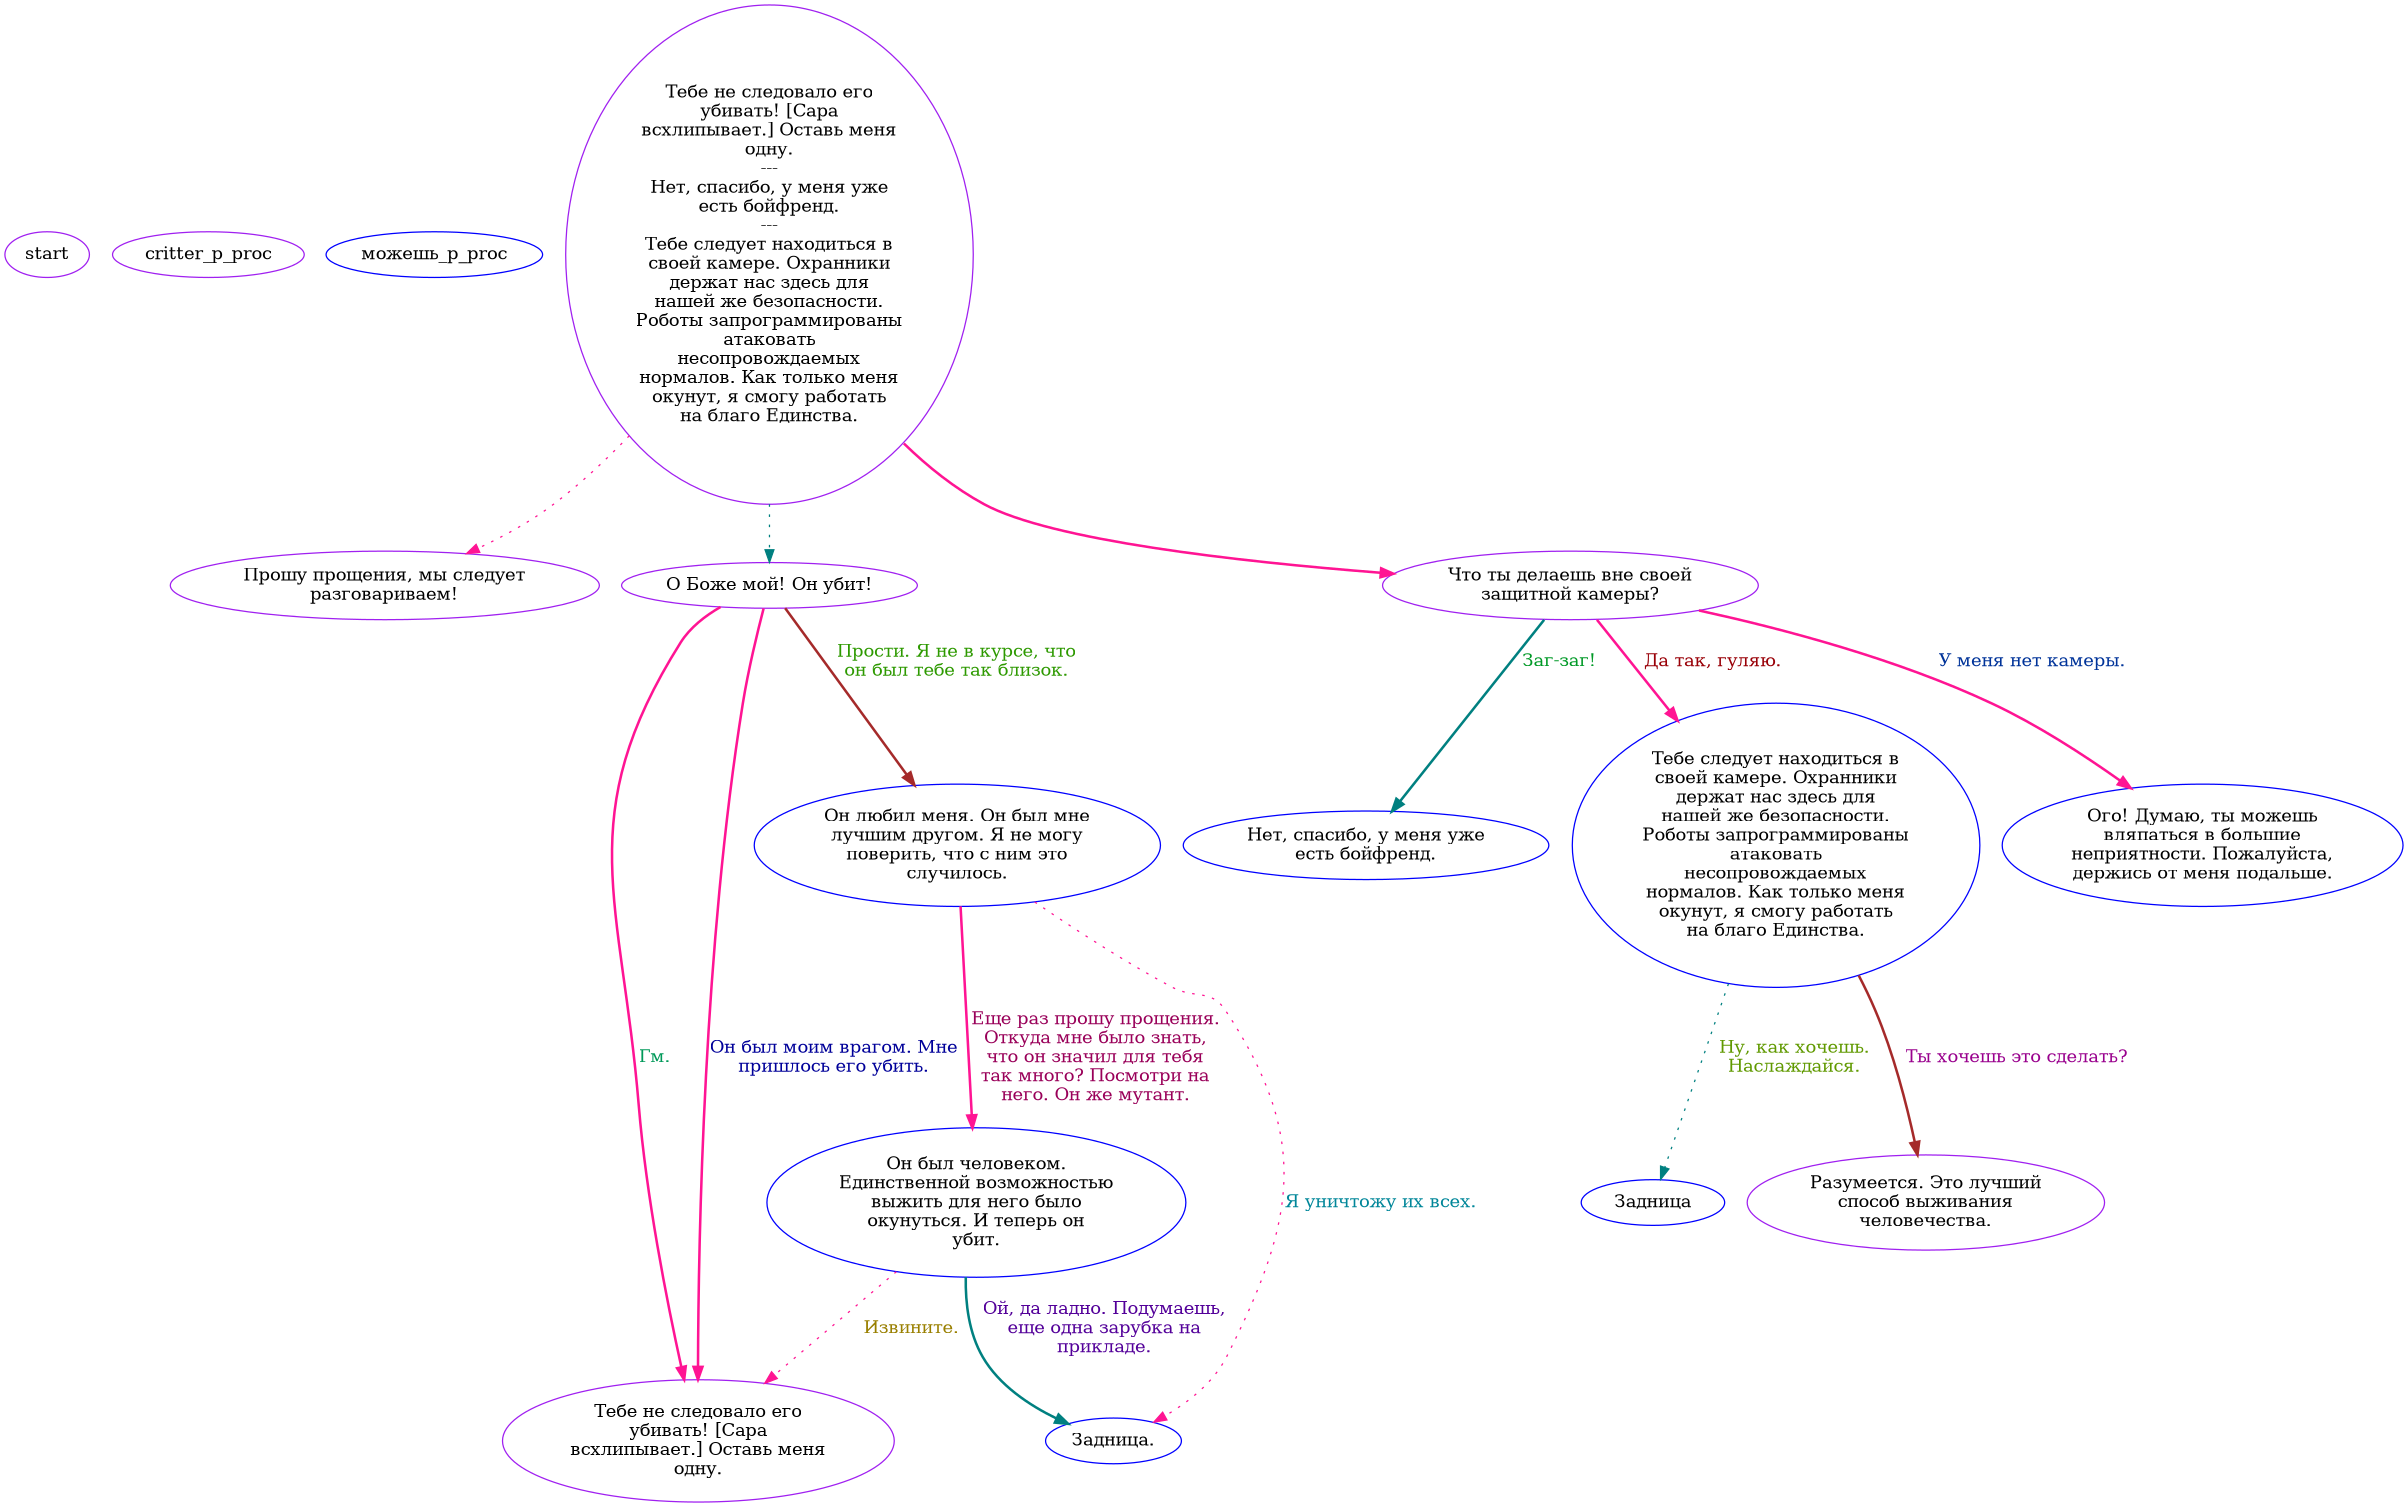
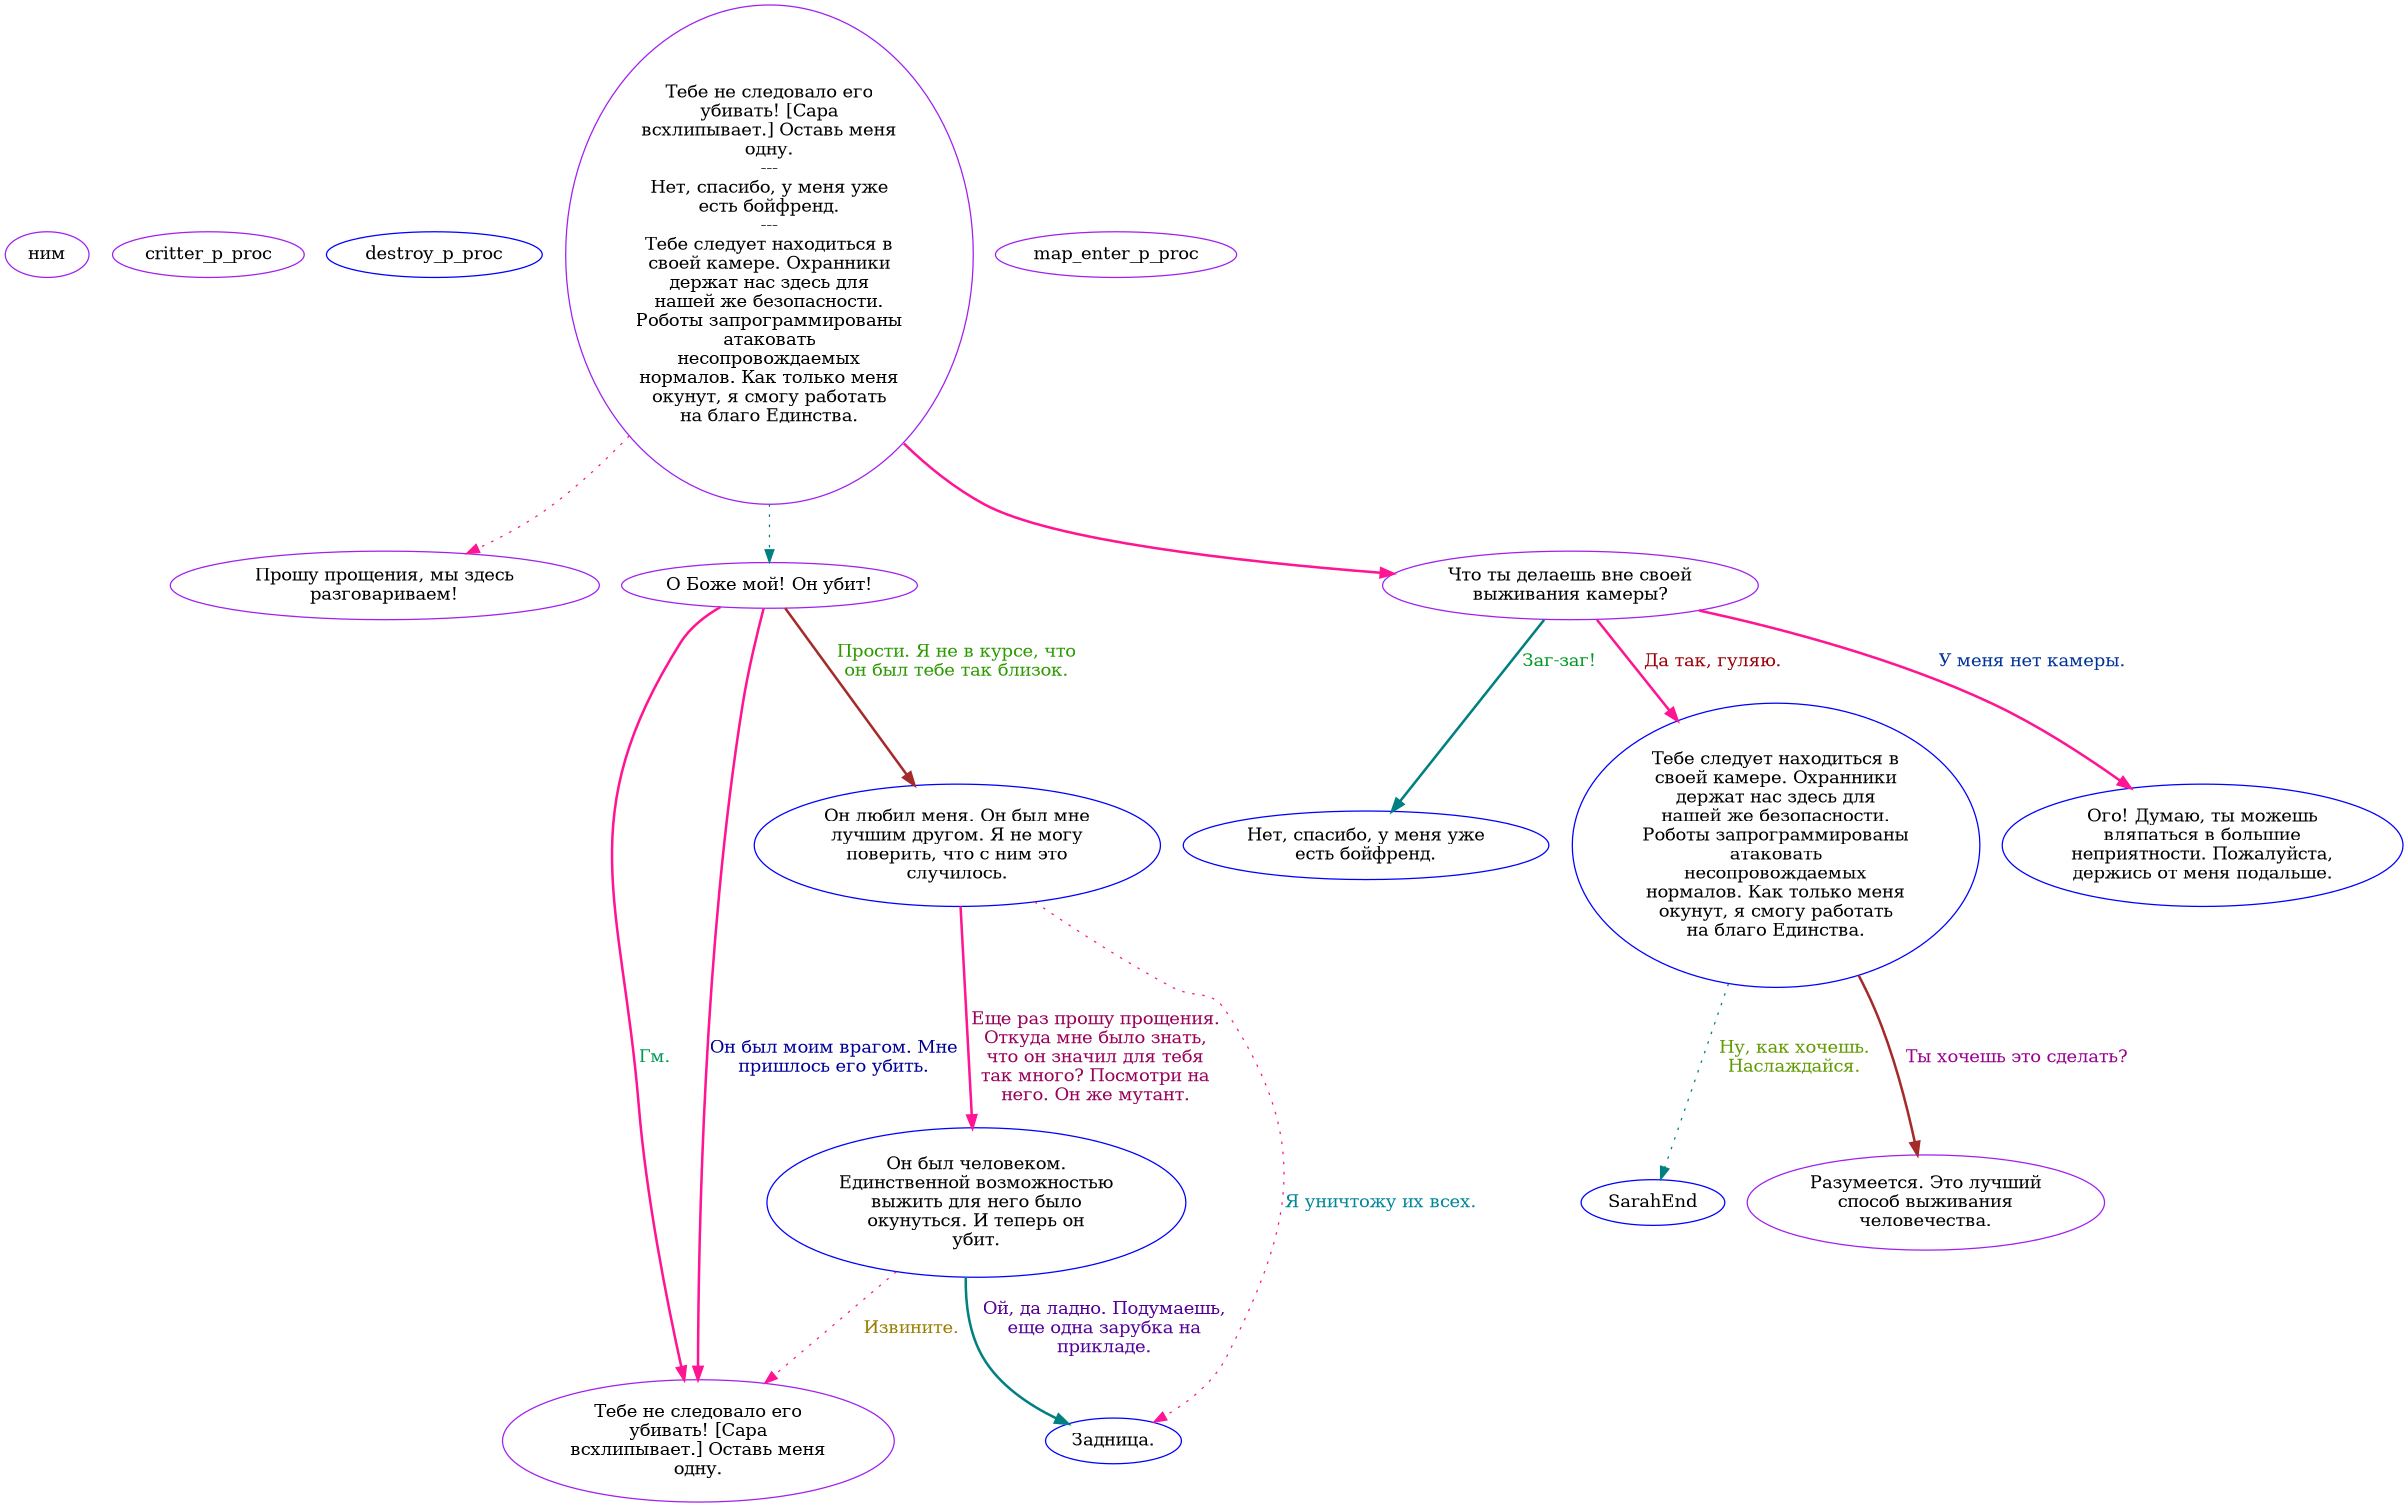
node "start": label "start" -> "ним"
node "можешь_p_proc": label "можешь_p_proc" -> "destroy_p_proc"
node "map_enter_p_proc": added
node "Прошу прощения, мы следует разговариваем!": label "Прошу прощения, мы следует разговариваем!" -> "Прошу прощения, мы здесь разговариваем!"
node "Что ты делаешь вне своей защитной камеры?": label "Что ты делаешь вне своей защитной камеры?" -> "Что ты делаешь вне своей выживания камеры?"
node "Задница": label "Задница" -> "SarahEnd"
